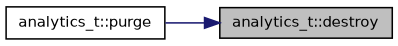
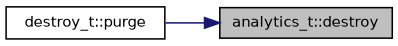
node "analytics_t::purge": label "analytics_t::purge" -> "destroy_t::purge"
